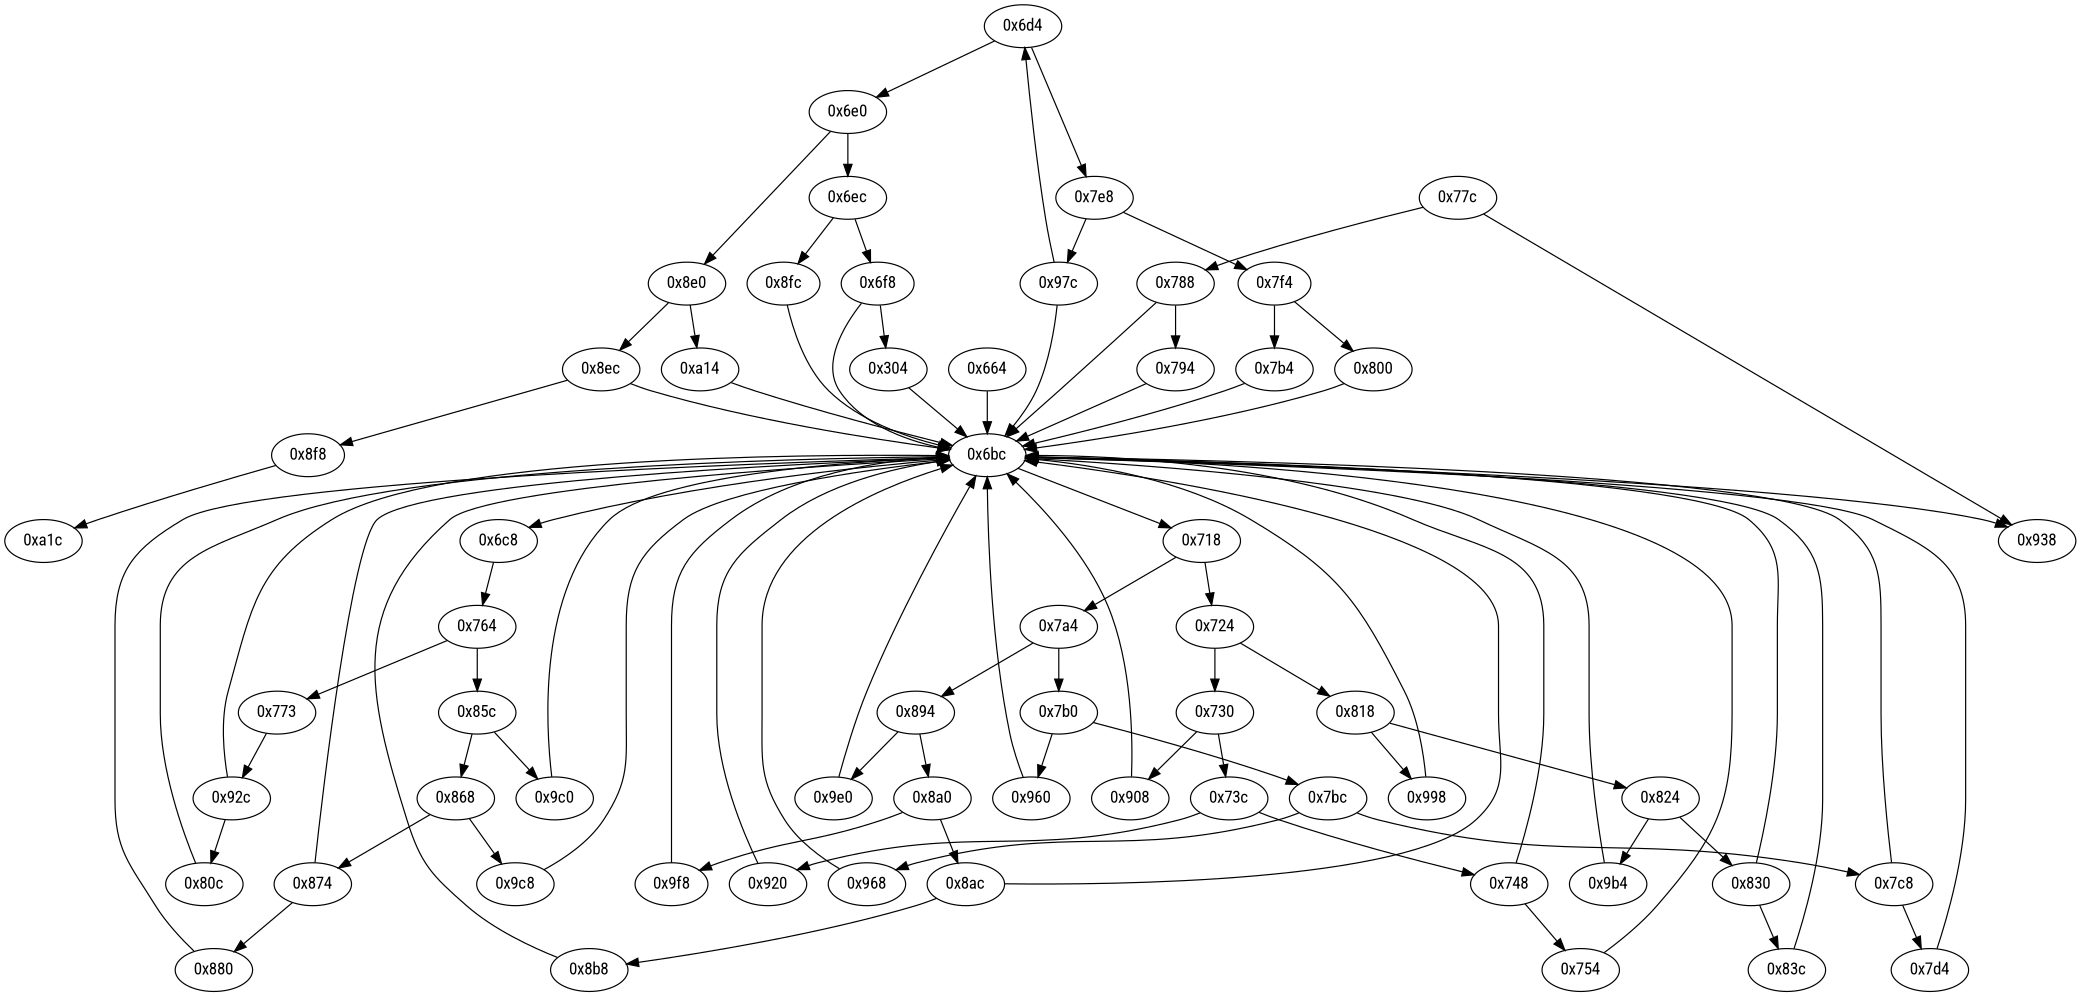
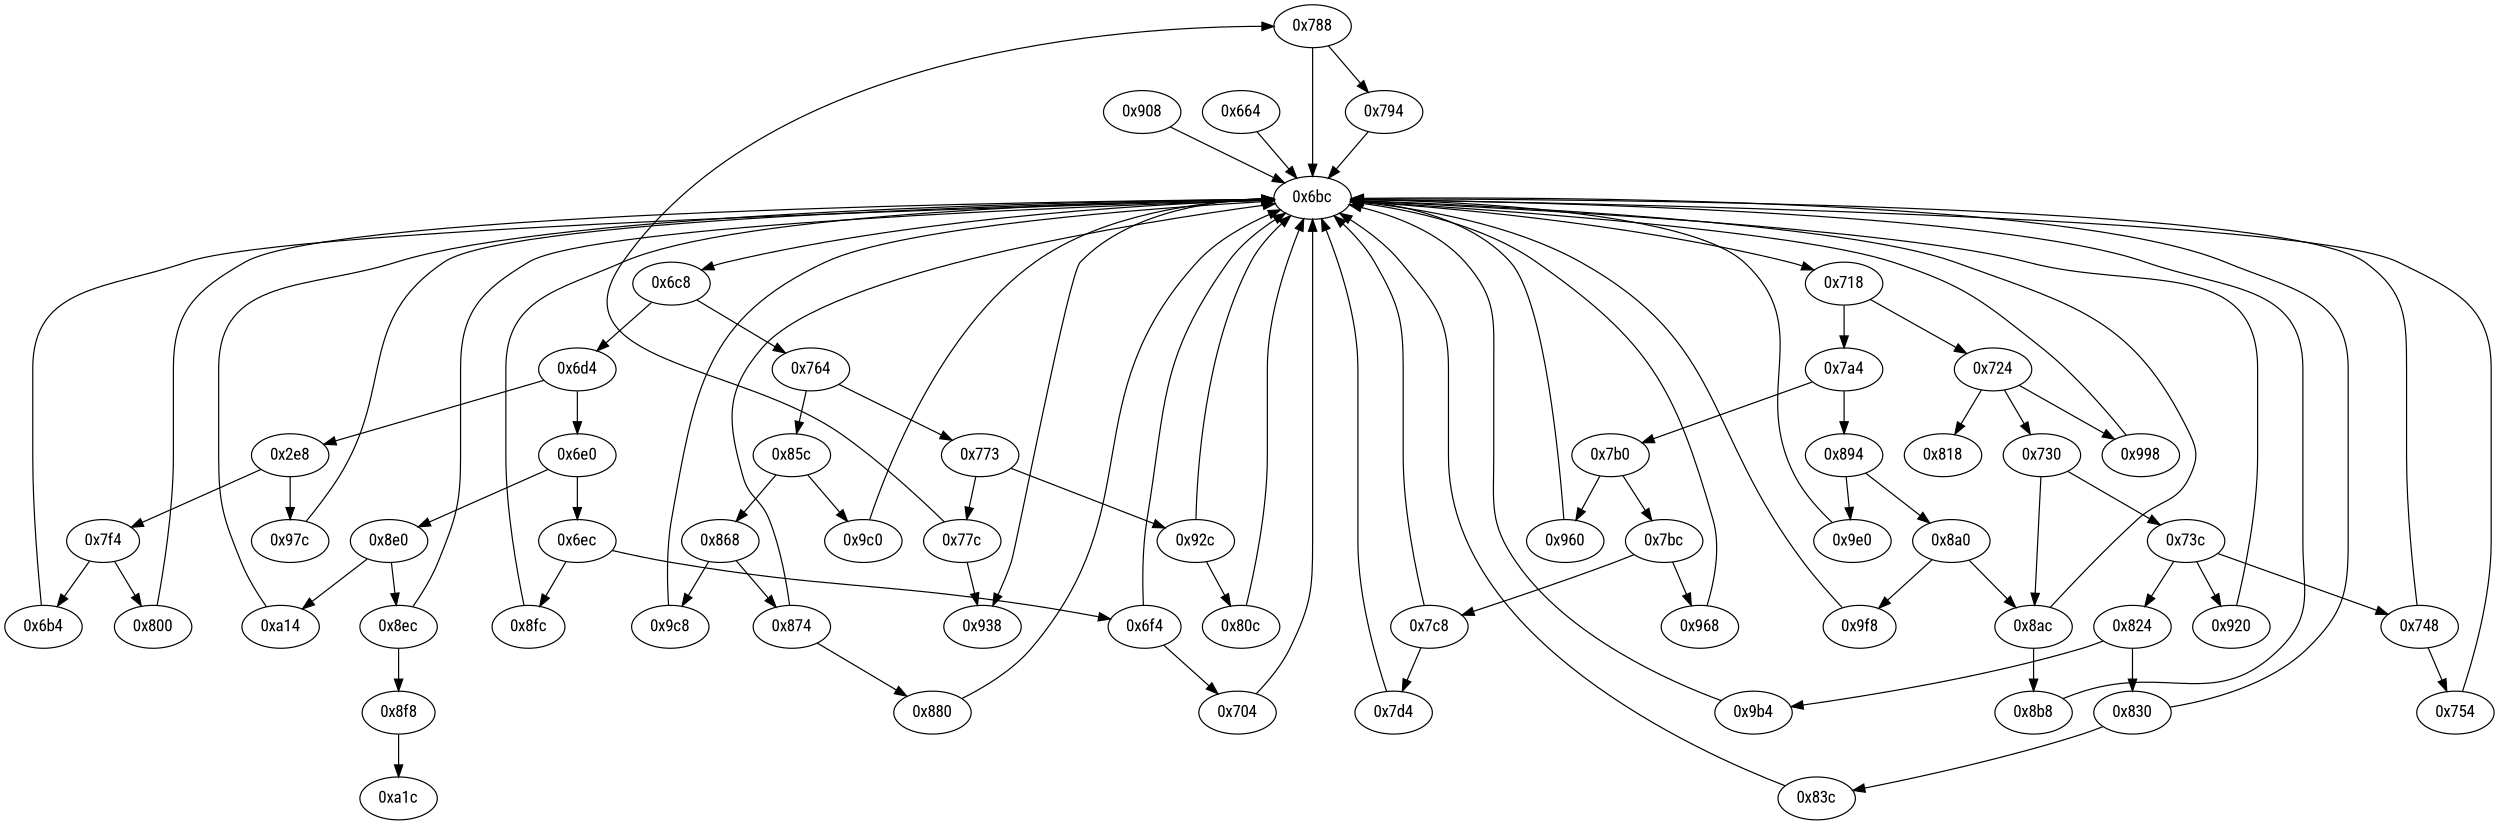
edge "0x97c" -> "0x6d4": now "0x6c8" -> "0x6d4"
node "0x7e8": label "0x7e8" -> "0x2e8"
node "0x6f8": label "0x6f8" -> "0x6f4"
node "0x304": label "0x304" -> "0x704"
node "0x7b4": label "0x7b4" -> "0x6b4"
edge "0x773" -> "0x77c": added
edge "0x818" -> "0x998": now "0x724" -> "0x998"
edge "0x730" -> "0x908": now "0x730" -> "0x8ac"
edge "0x818" -> "0x824": now "0x73c" -> "0x824"
